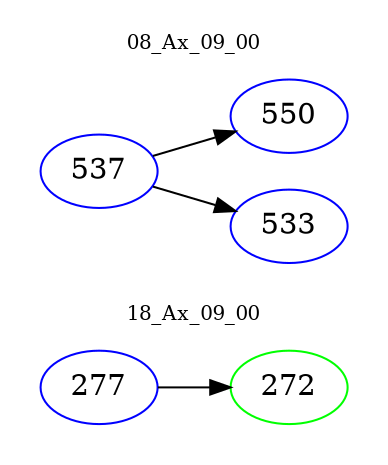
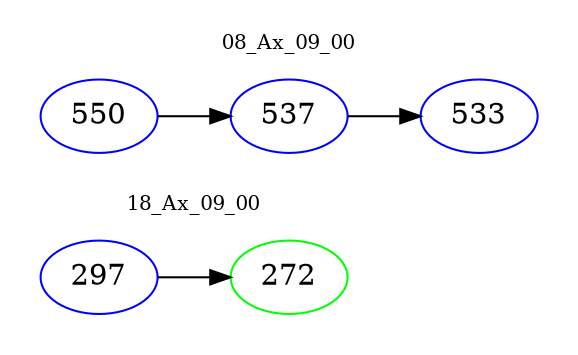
edge "537" -> "550": reversed
node "277": label "277" -> "297"
